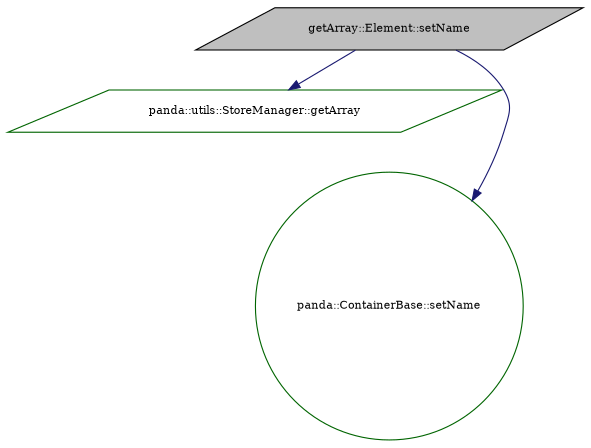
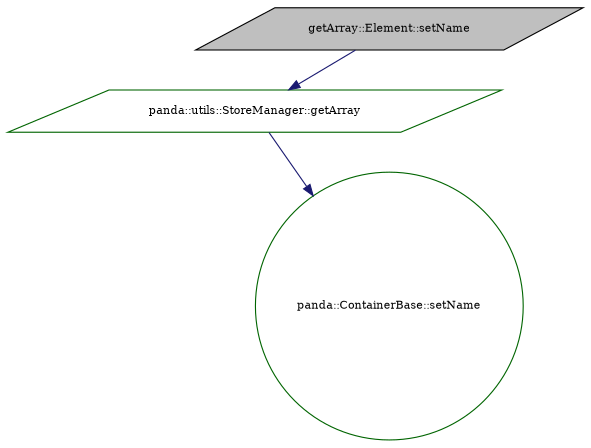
edge "getArray::Element::setName" -> "panda::ContainerBase::setName": now "panda::utils::StoreManager::getArray" -> "panda::ContainerBase::setName"
